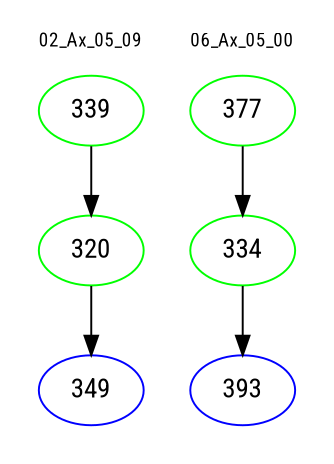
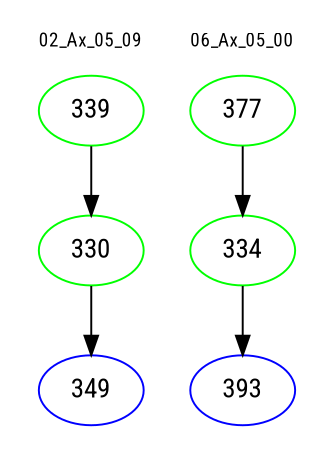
node "320": label "320" -> "330"
